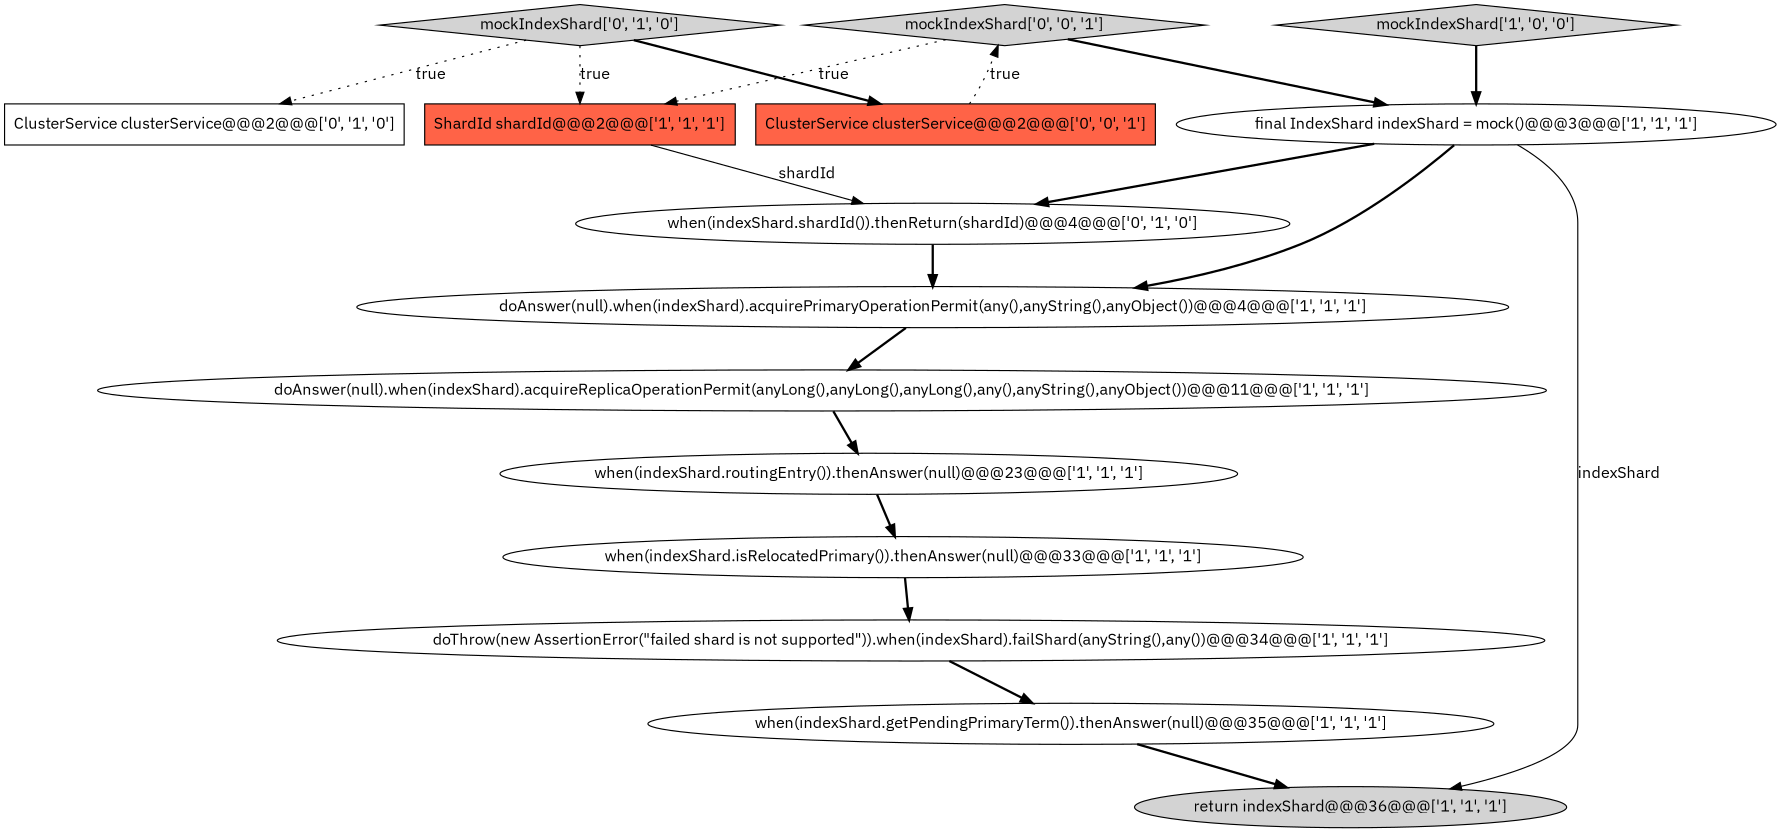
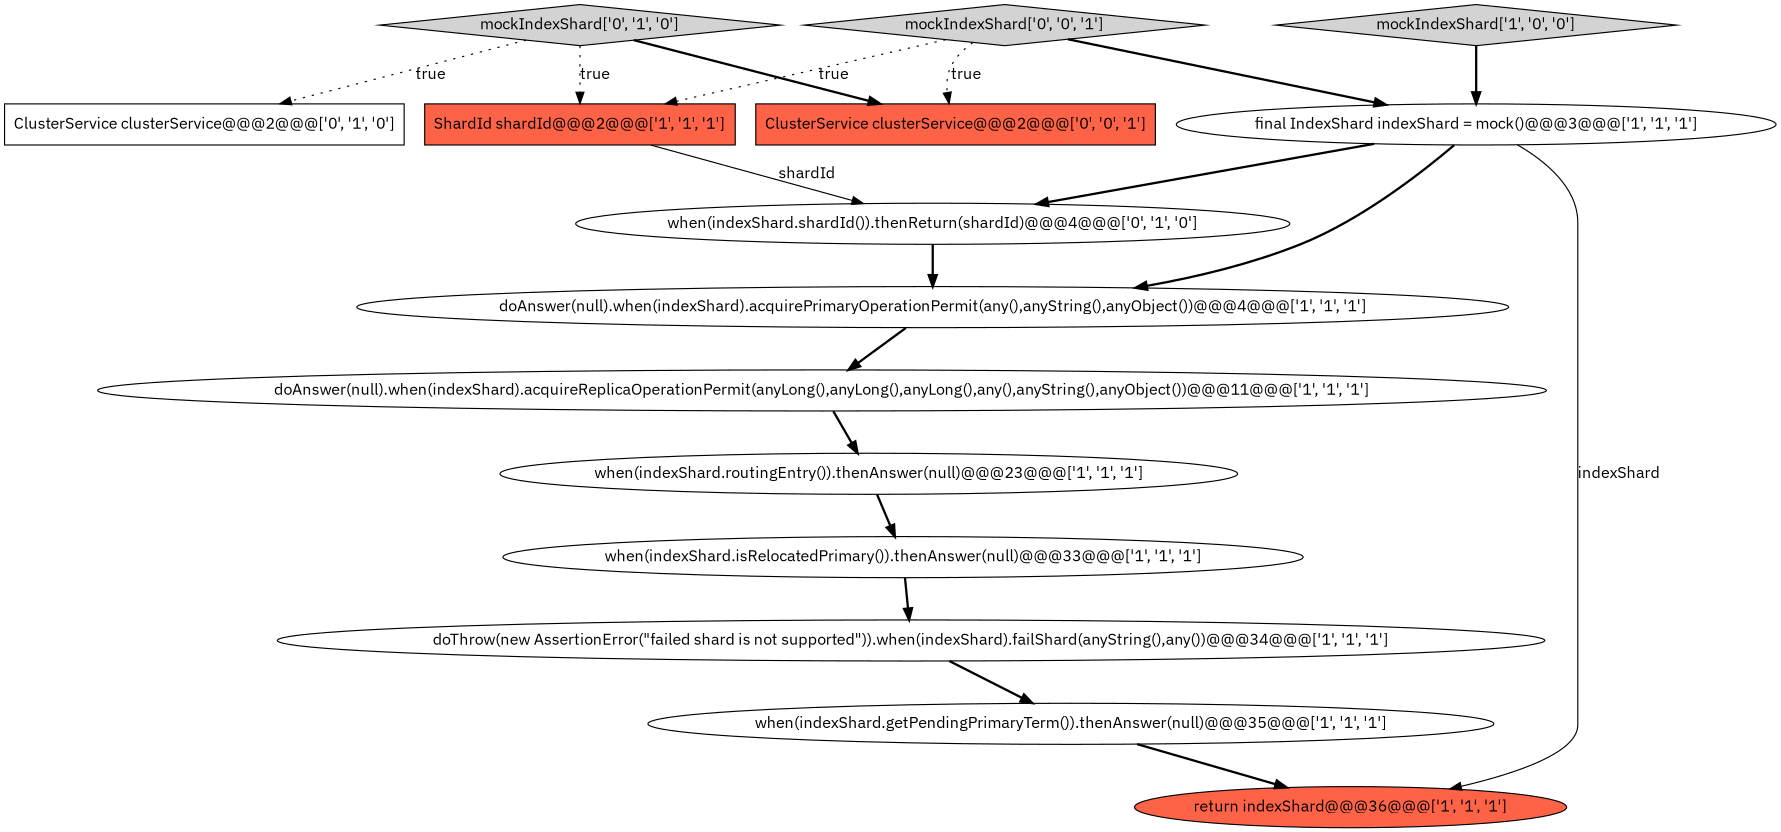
edge "ClusterService clusterService@@@2@@@['0', '0', '1']" -> "mockIndexShard['0', '0', '1']": reversed
node "return indexShard@@@36@@@['1', '1', '1']": fillcolor lightgray -> tomato
